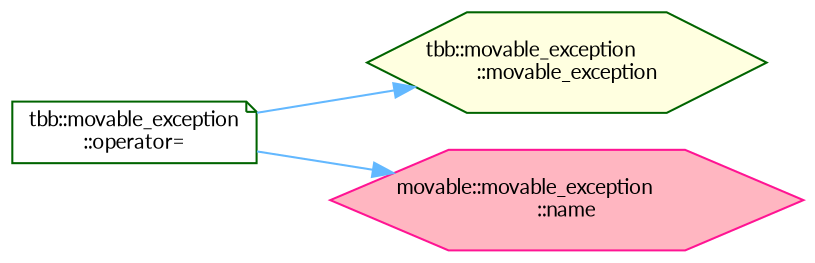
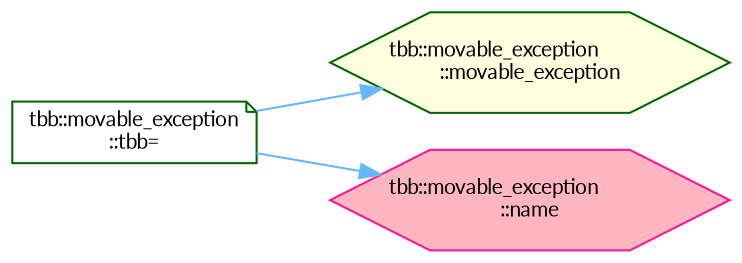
node "tbb::movable_exception ::operator=": label "tbb::movable_exception ::operator=" -> "tbb::movable_exception ::tbb="
node "movable::movable_exception ::name": label "movable::movable_exception ::name" -> "tbb::movable_exception ::name"
